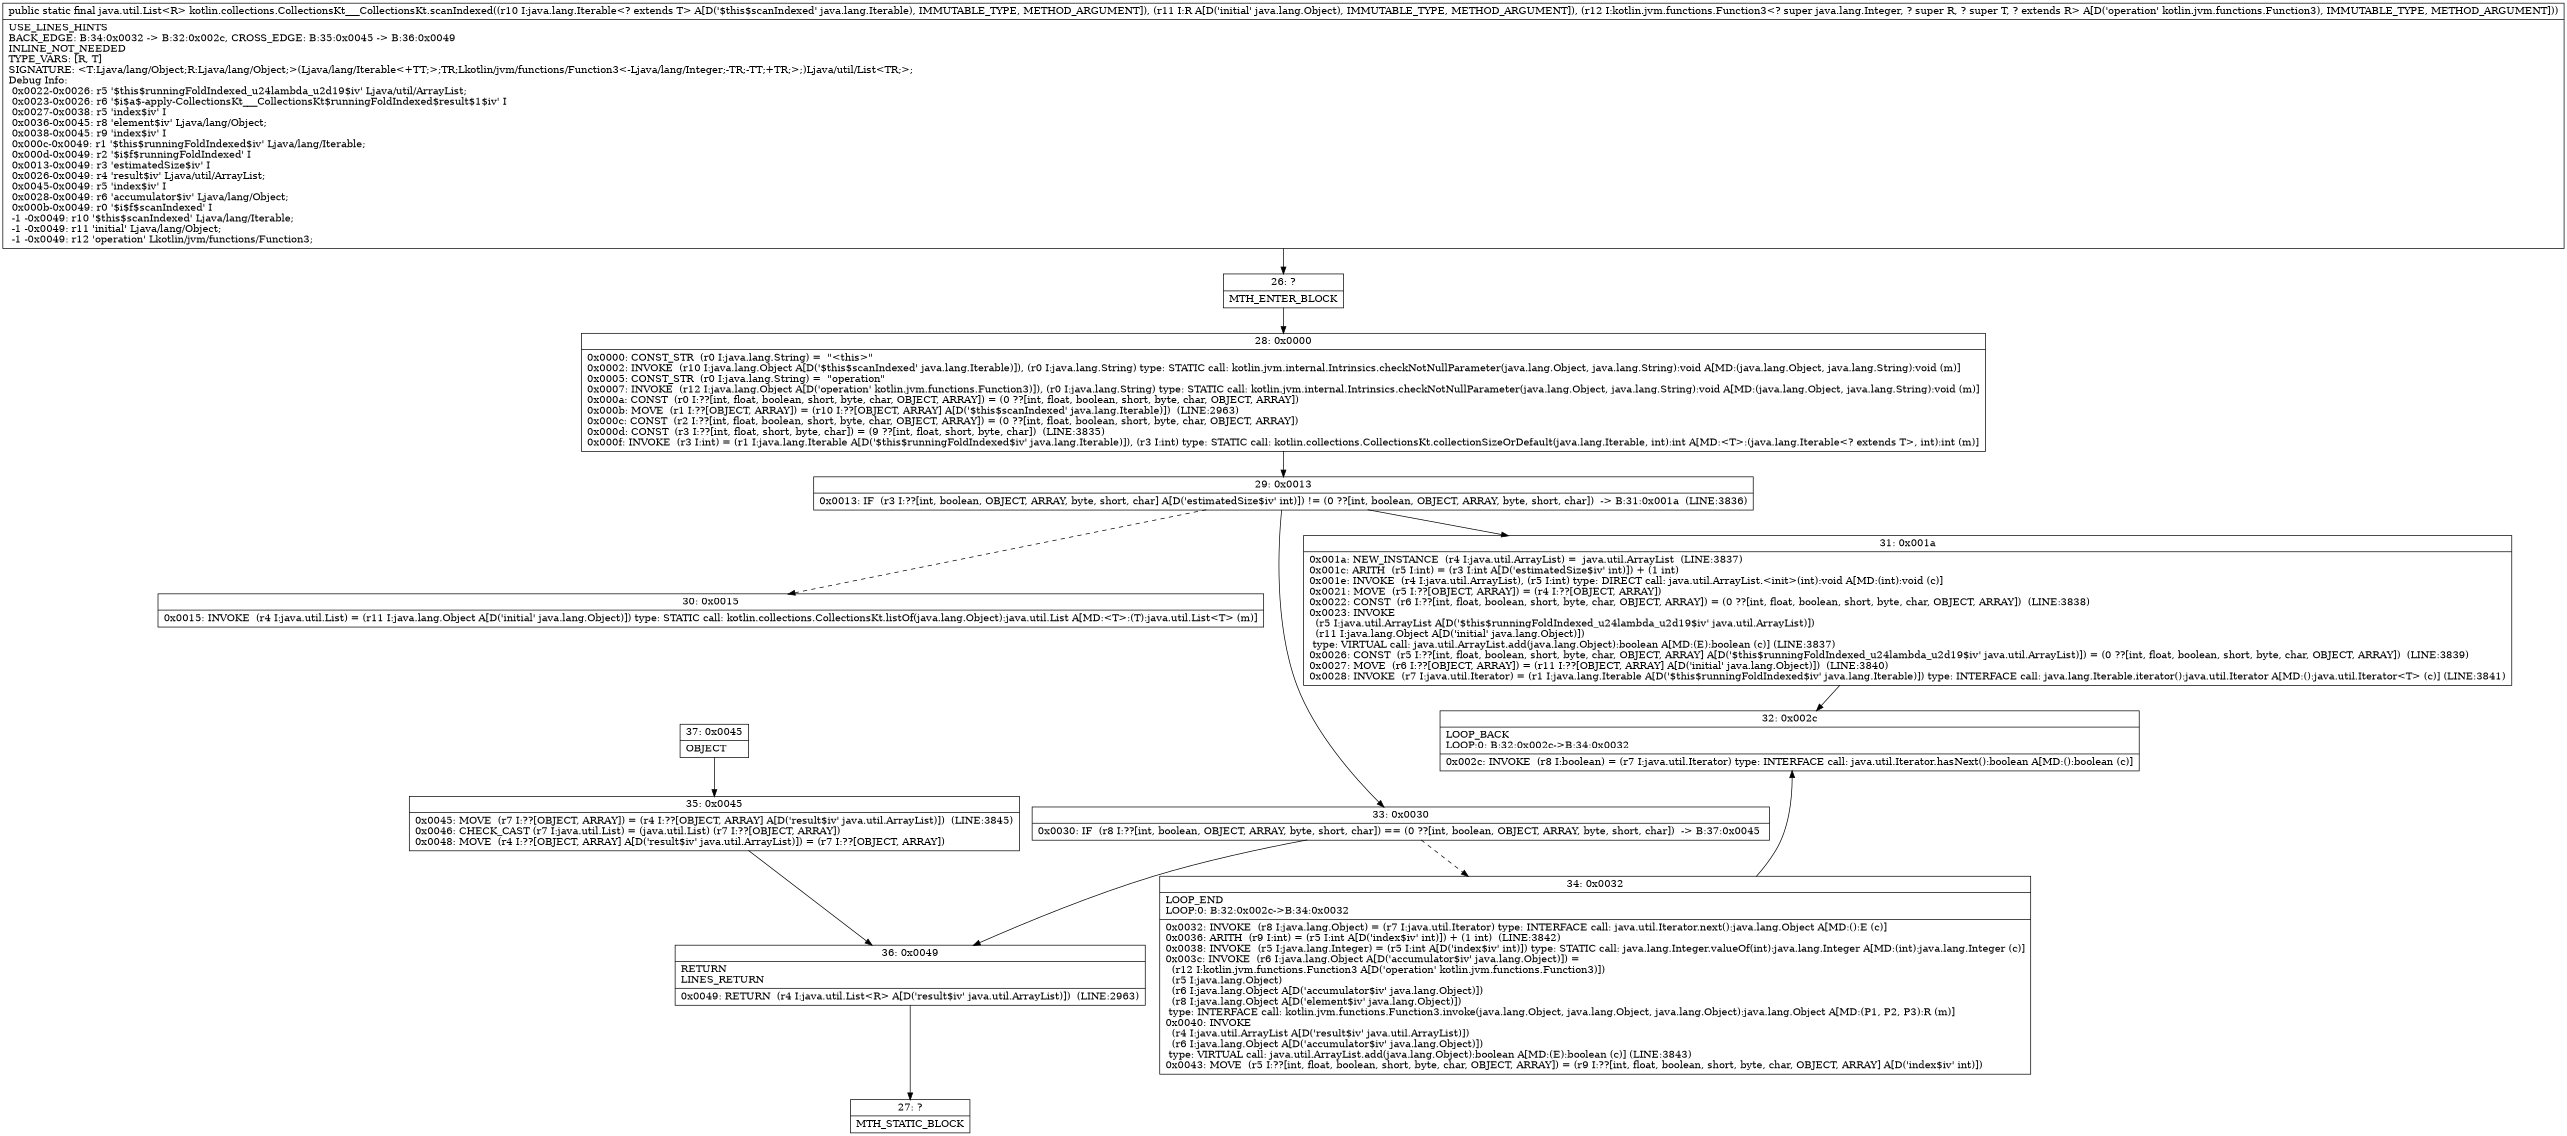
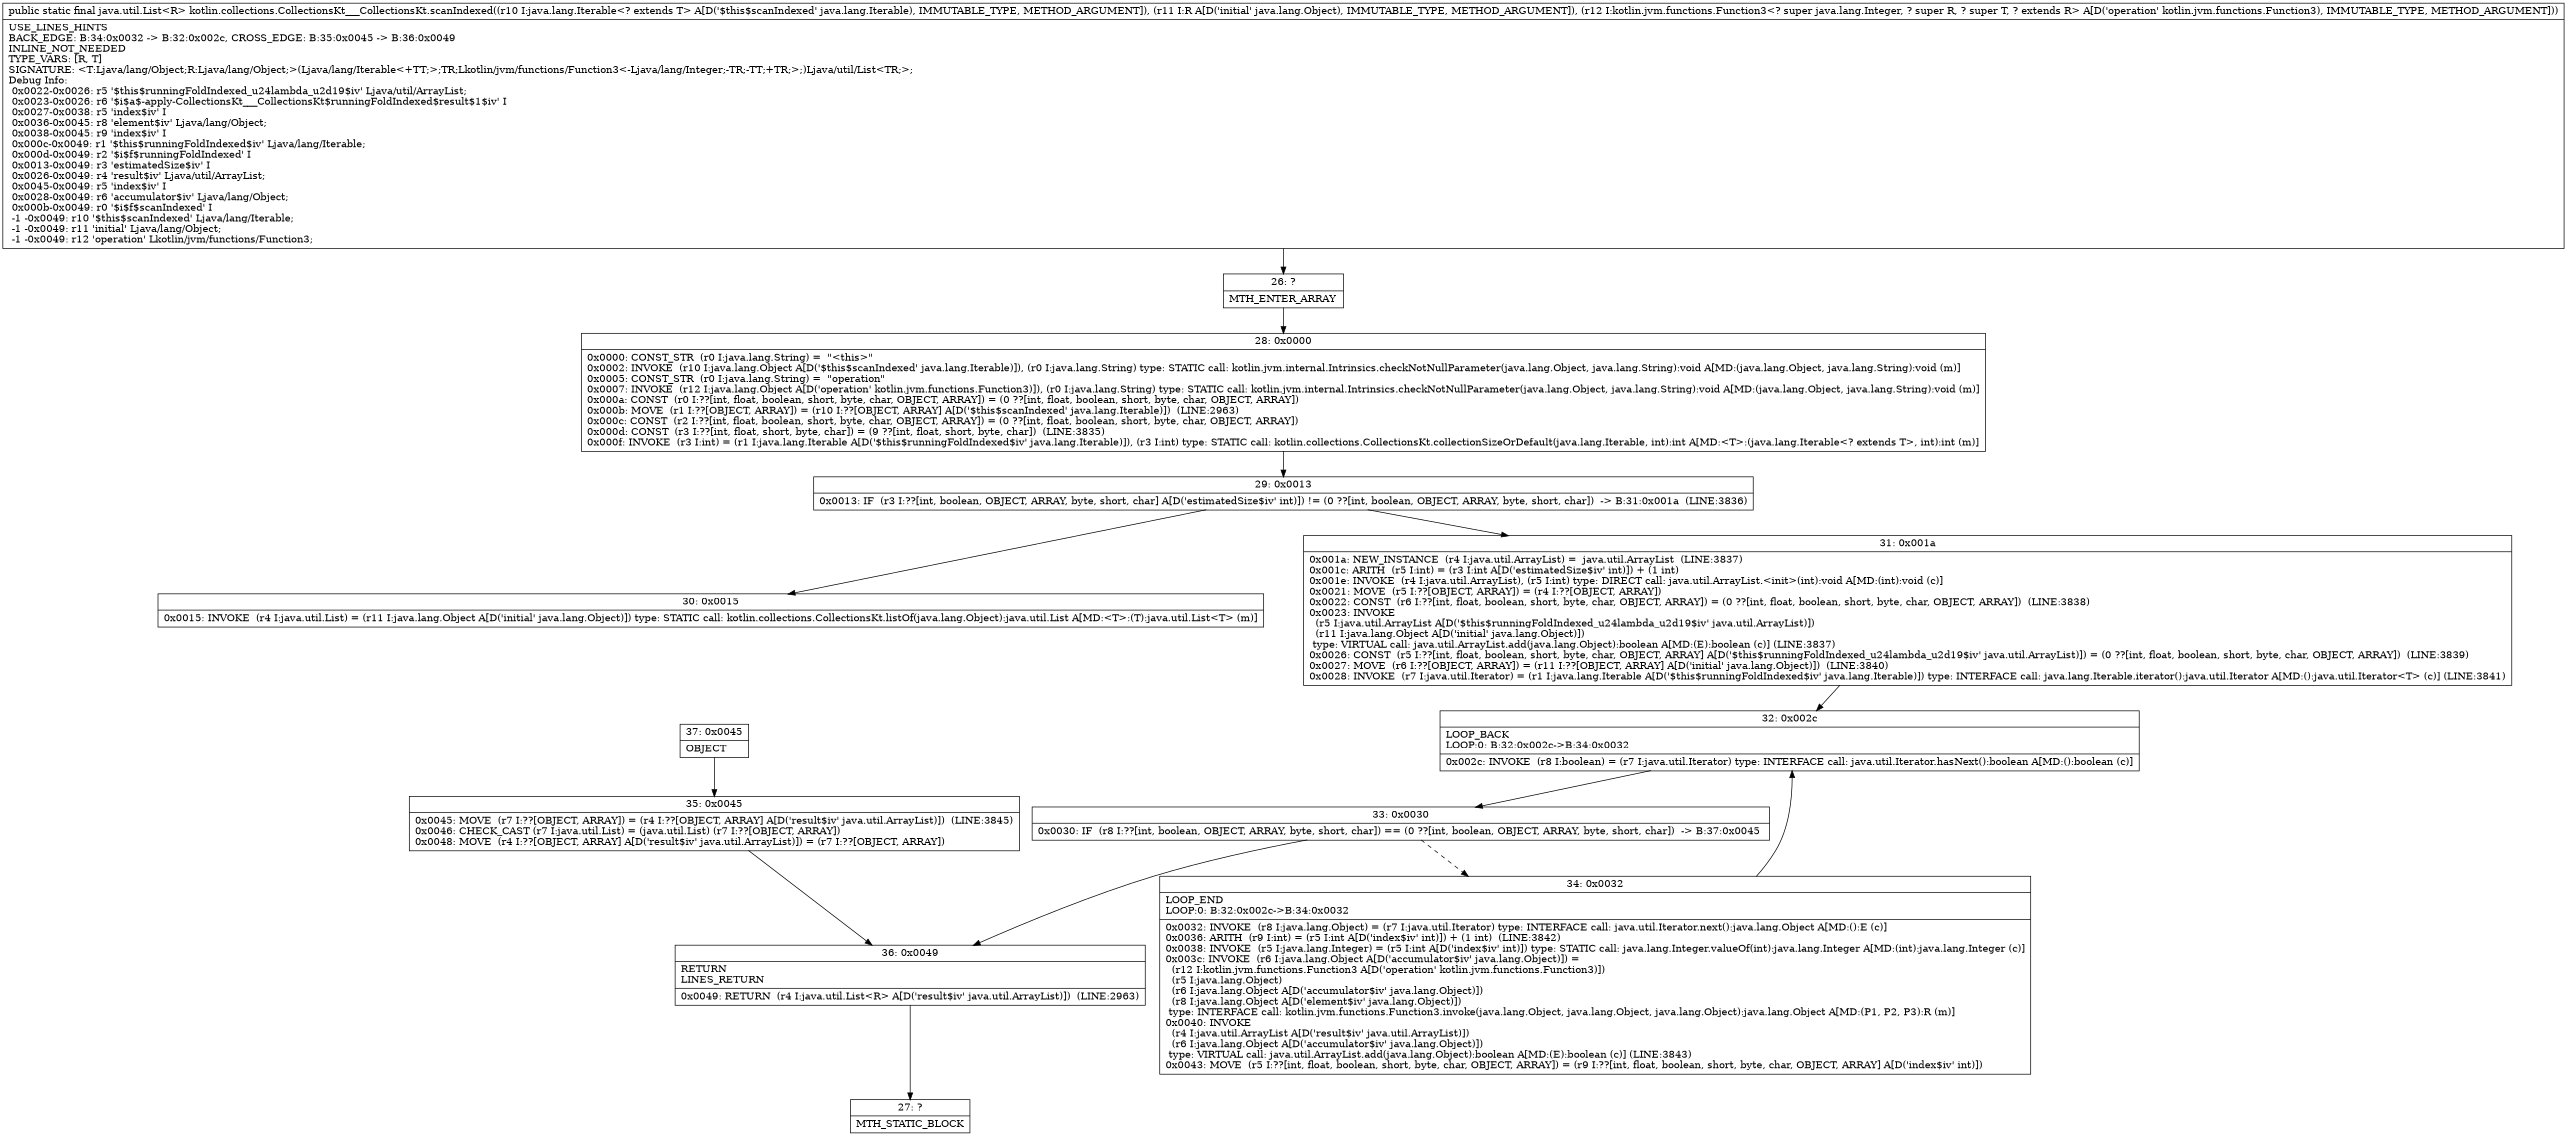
node "26: ?": text "MTH_ENTER_BLOCK" -> "MTH_ENTER_ARRAY"
edge "29: 0x0013" -> "30: 0x0015": style dashed -> solid
edge "29: 0x0013" -> "33: 0x0030": now "32: 0x002c" -> "33: 0x0030"
